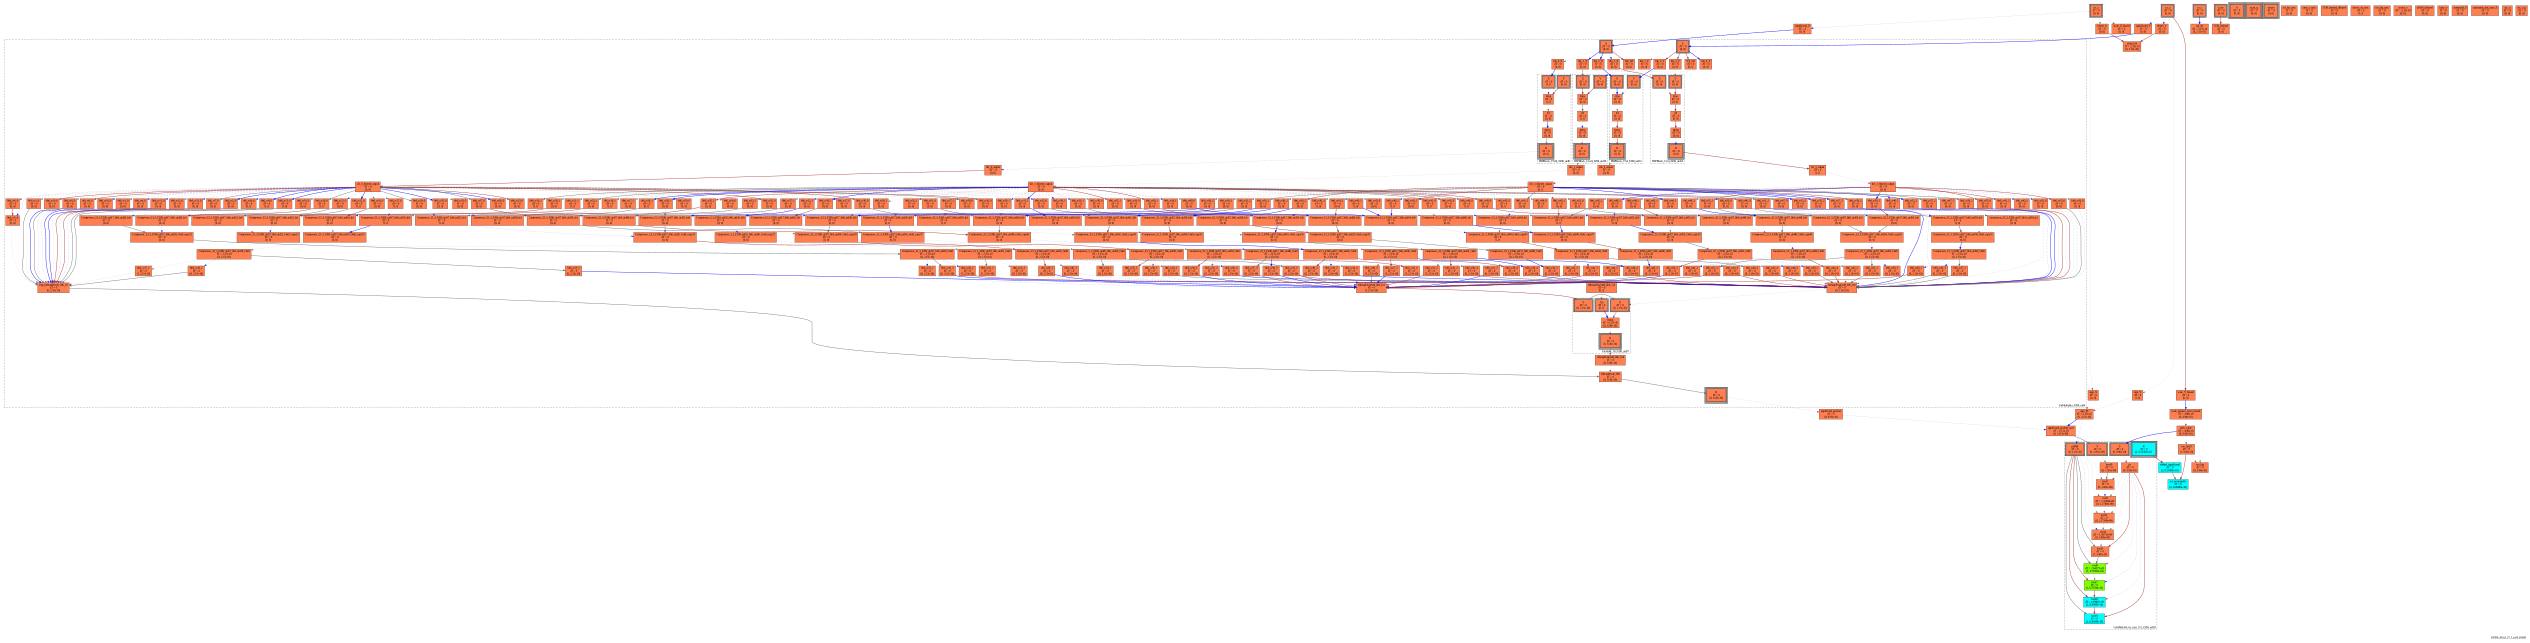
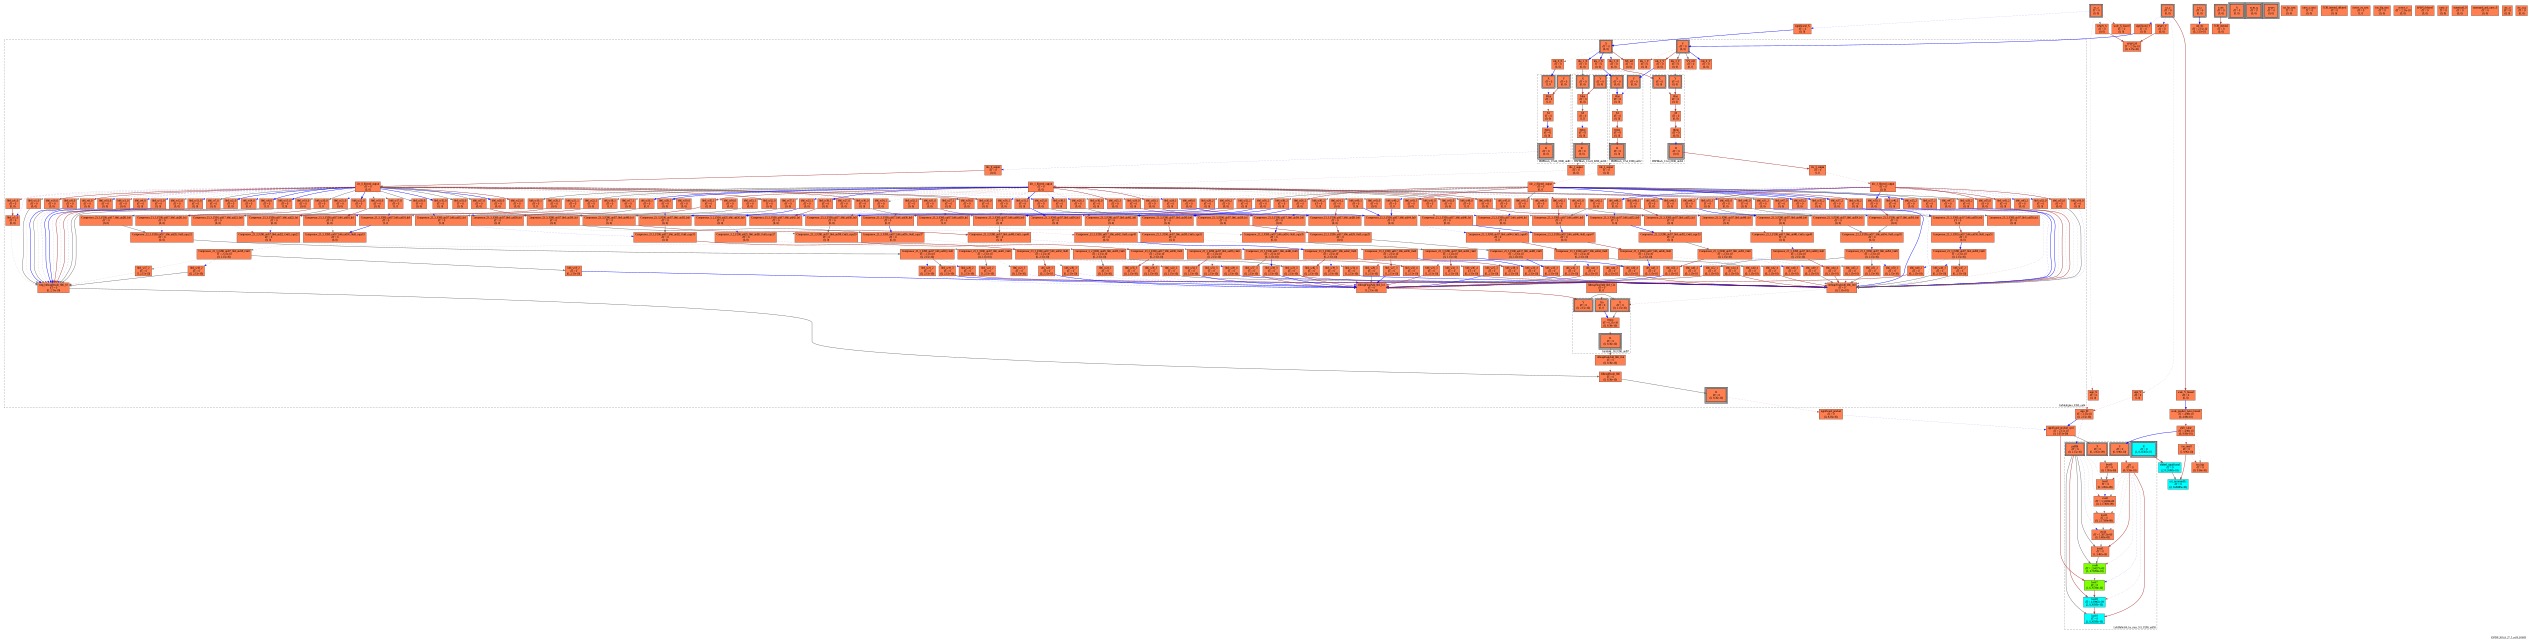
edge "tile_0_filtered_output dT = 0 (0, 0)" -> "bh6_w33_0 dT = 0 (0, 0)": style dotted -> bold
edge "padBit dT = 0 (0, 2.15e-10)" -> "level7 dT = 0 (1, 6.76769e-10)": now "significand_product_cpt1 dT = 2.15e-10 (0, 1.051e-09)" -> "level7 dT = 0 (1, 6.76769e-10)"
